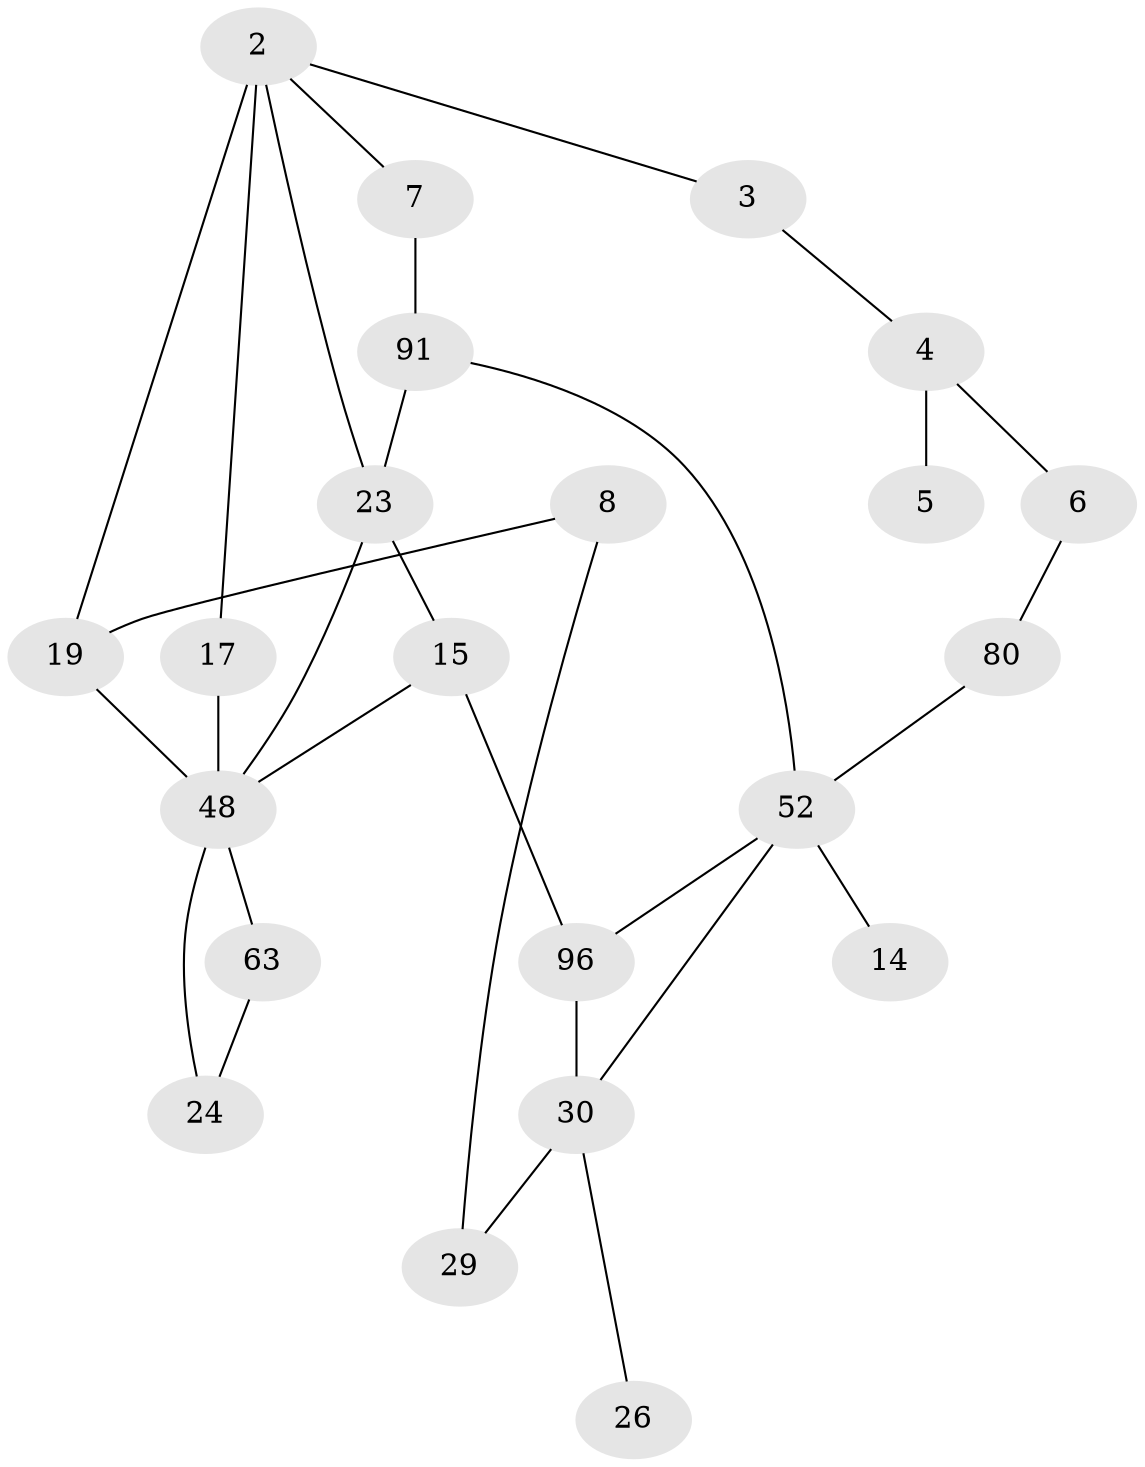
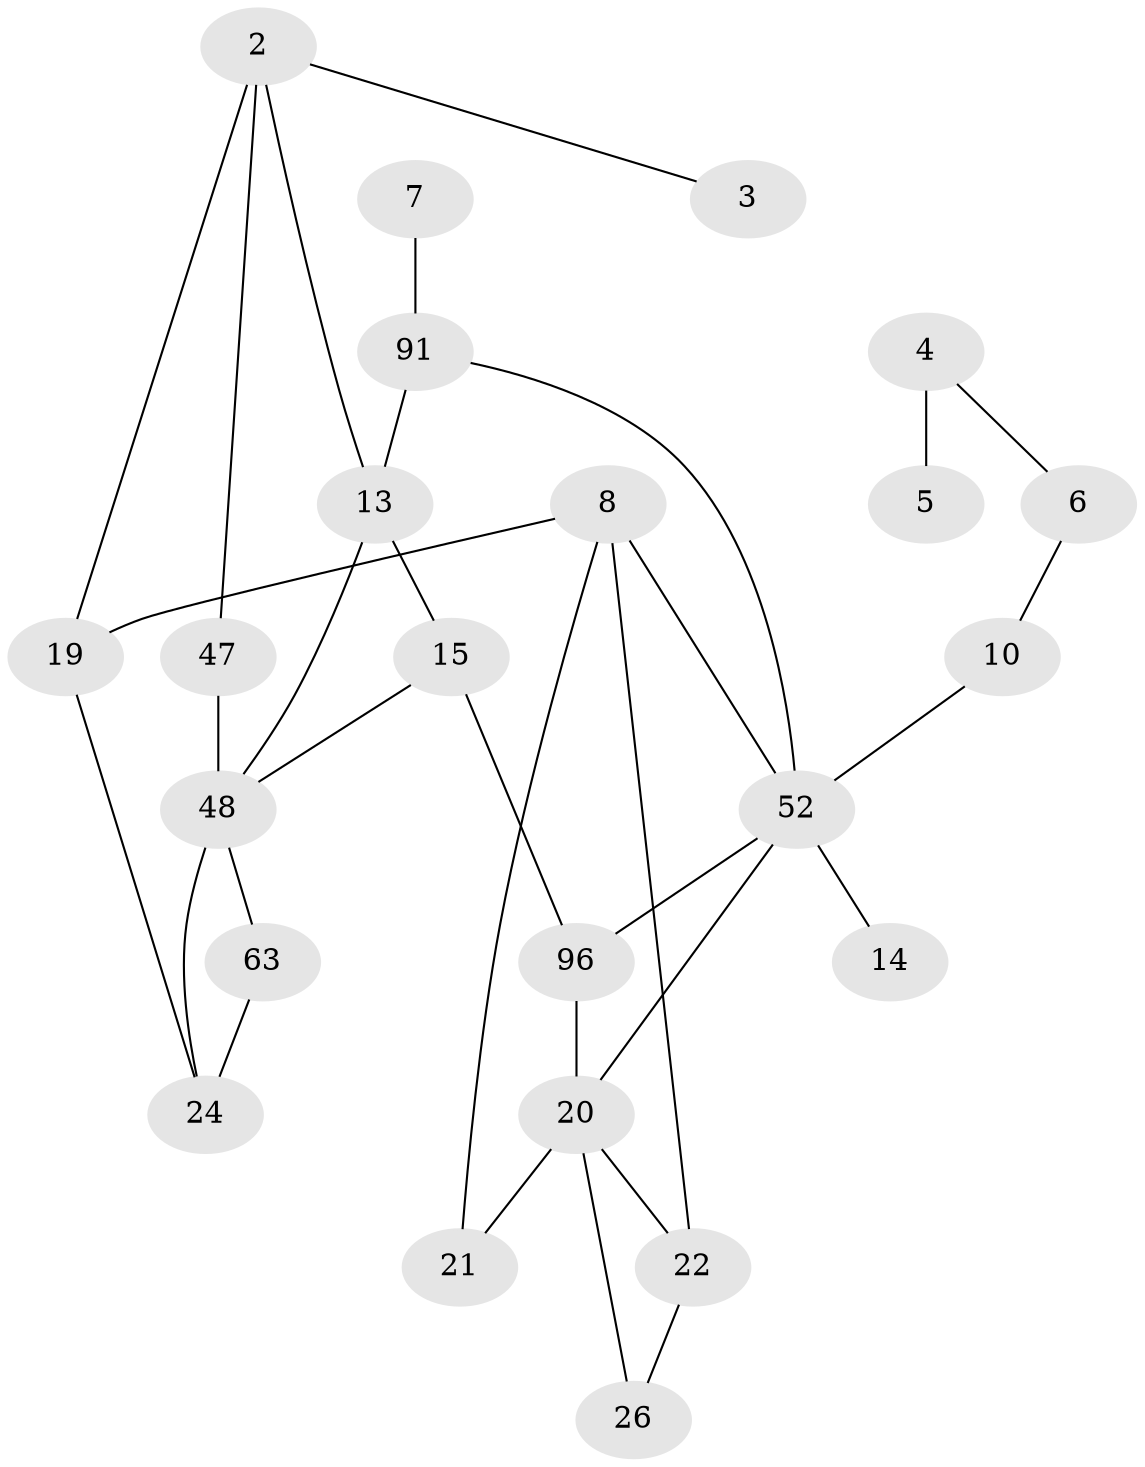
edge "2" -- "7": removed
edge "3" -- "4": removed
node "23": label "23" -> "13"
node "17": label "17" -> "47"
edge "8" -- "52": added
node "80": label "80" -> "10"
edge "19" -- "48": now "19" -- "24"
node "30": label "30" -> "20"
node "29": label "29" -> "21"
node "22": added
